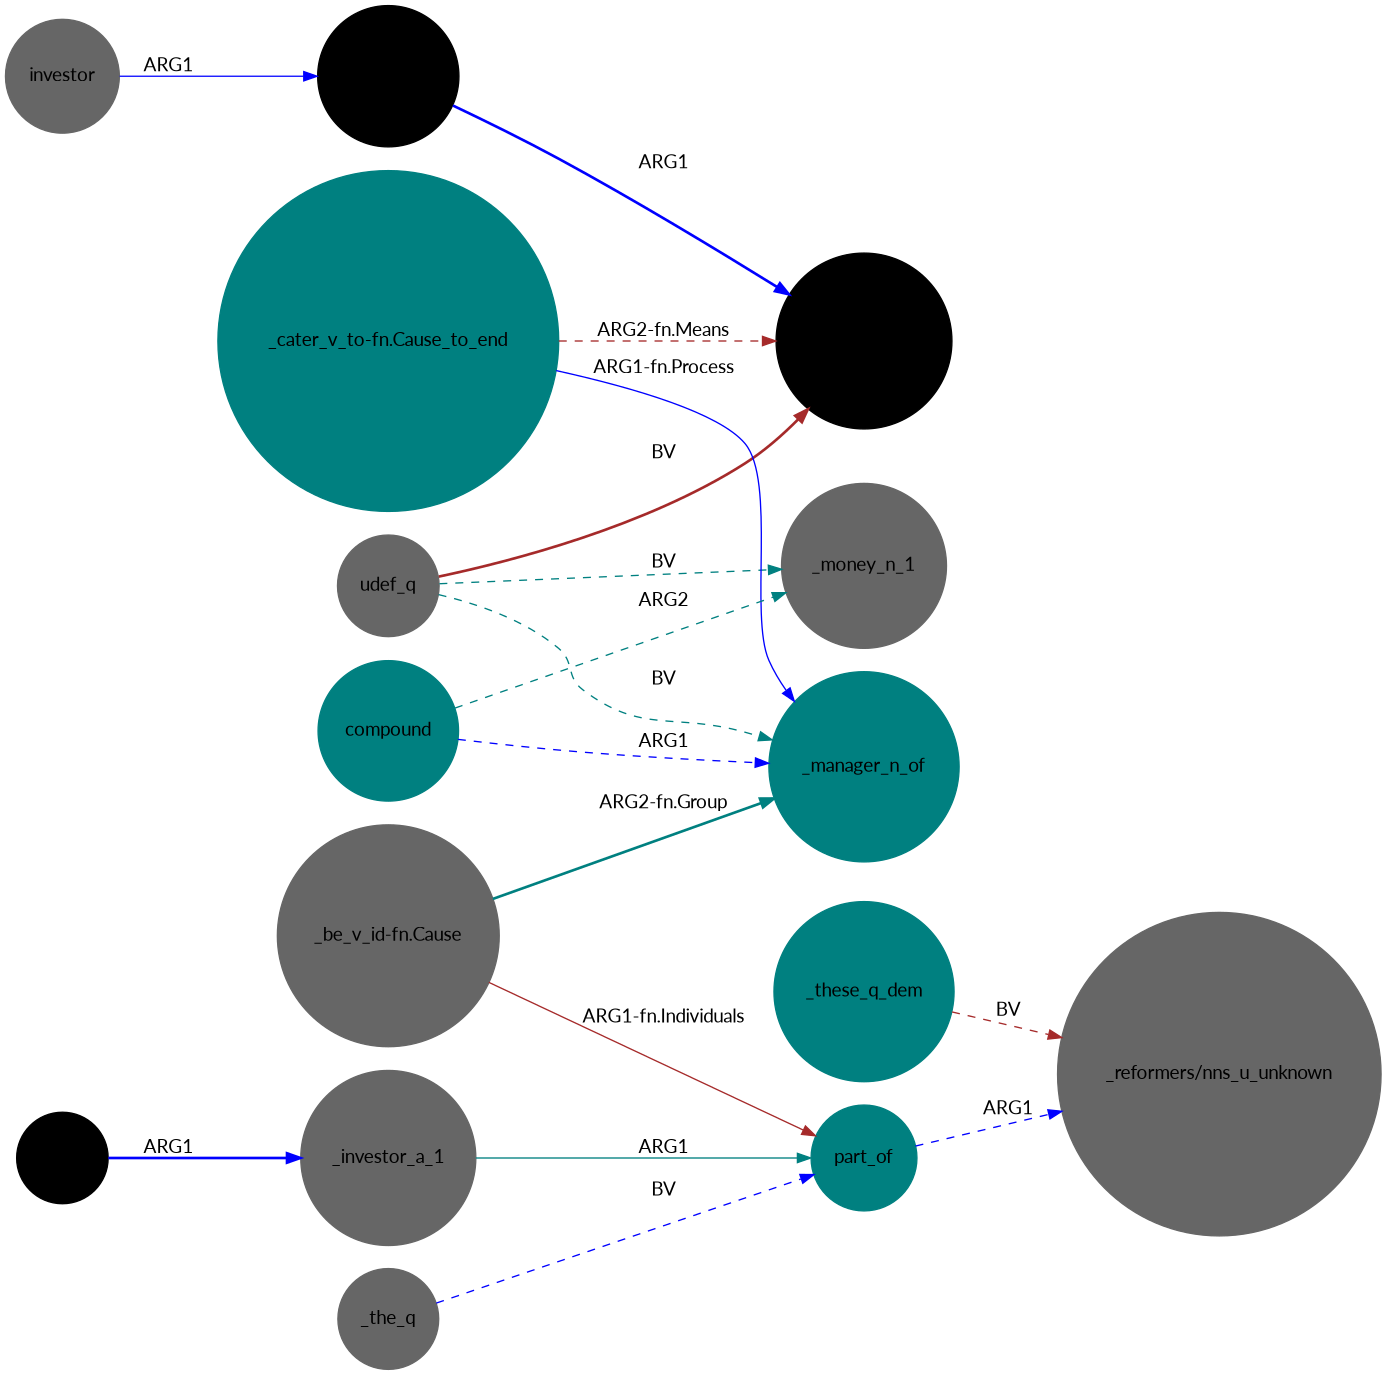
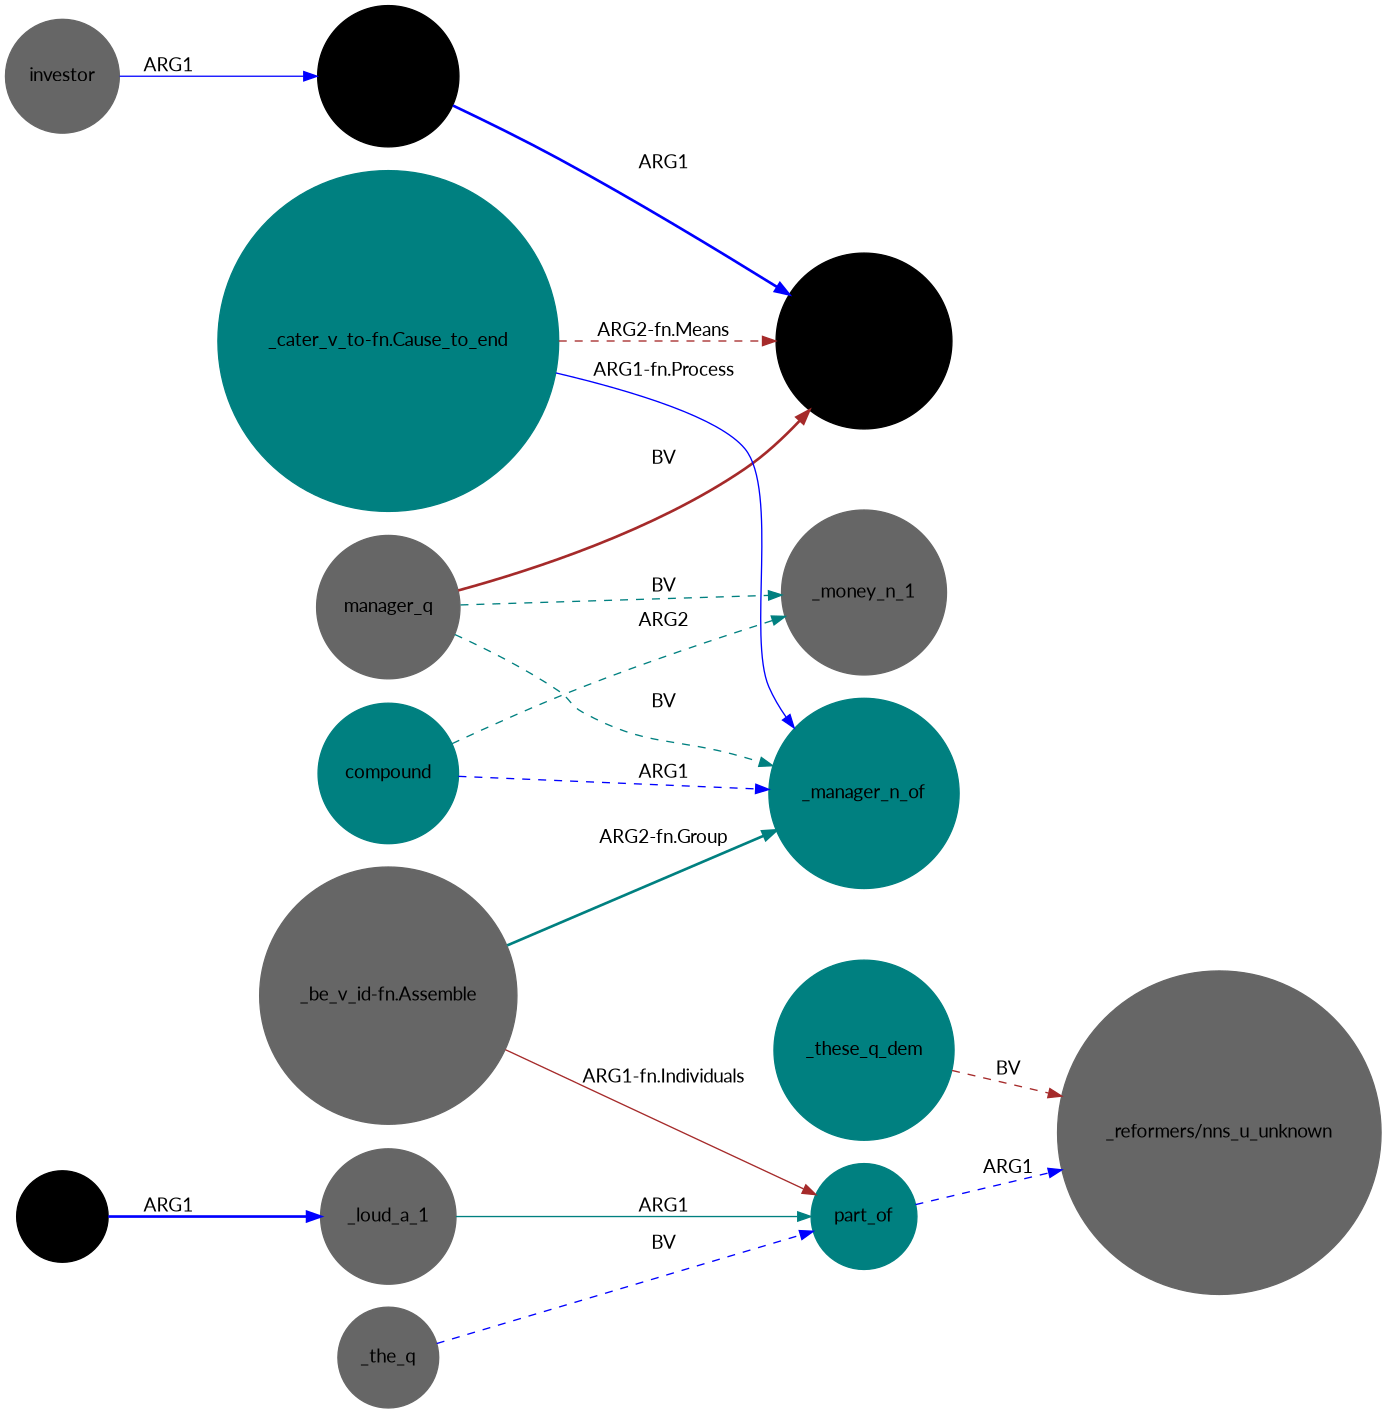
node "udef_q": label "udef_q" -> "manager_q"
node "_be_v_id-fn.Cause": label "_be_v_id-fn.Cause" -> "_be_v_id-fn.Assemble"
node "_investor_a_1": label "_investor_a_1" -> "_loud_a_1"
